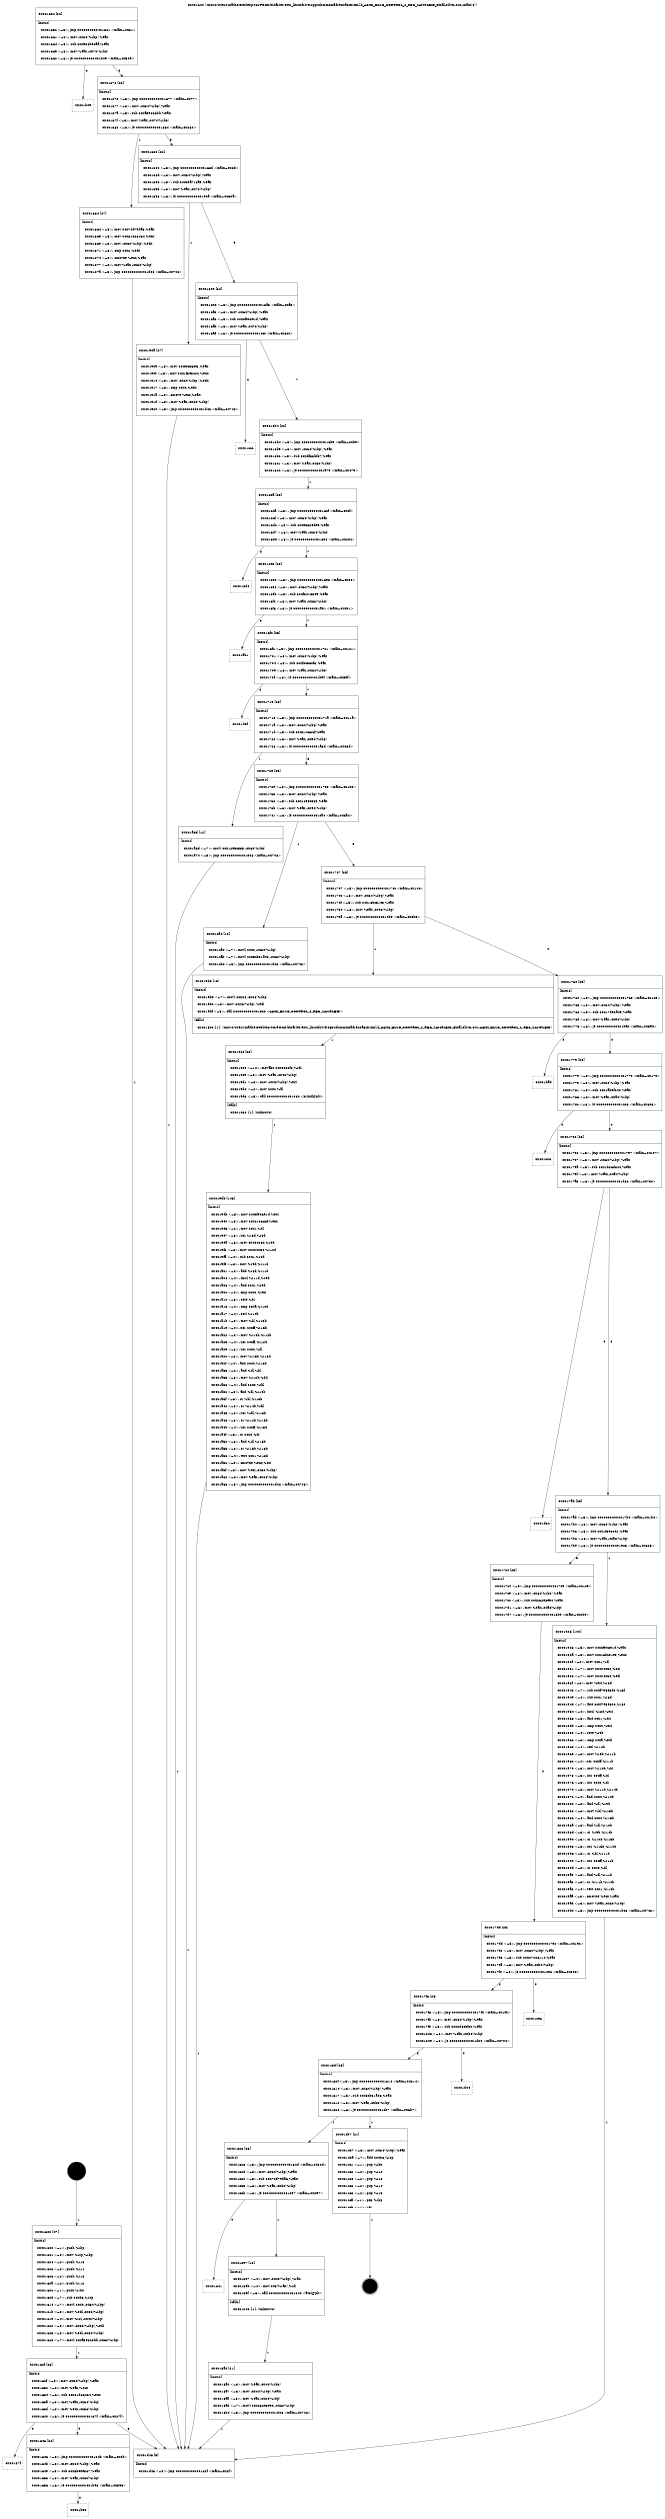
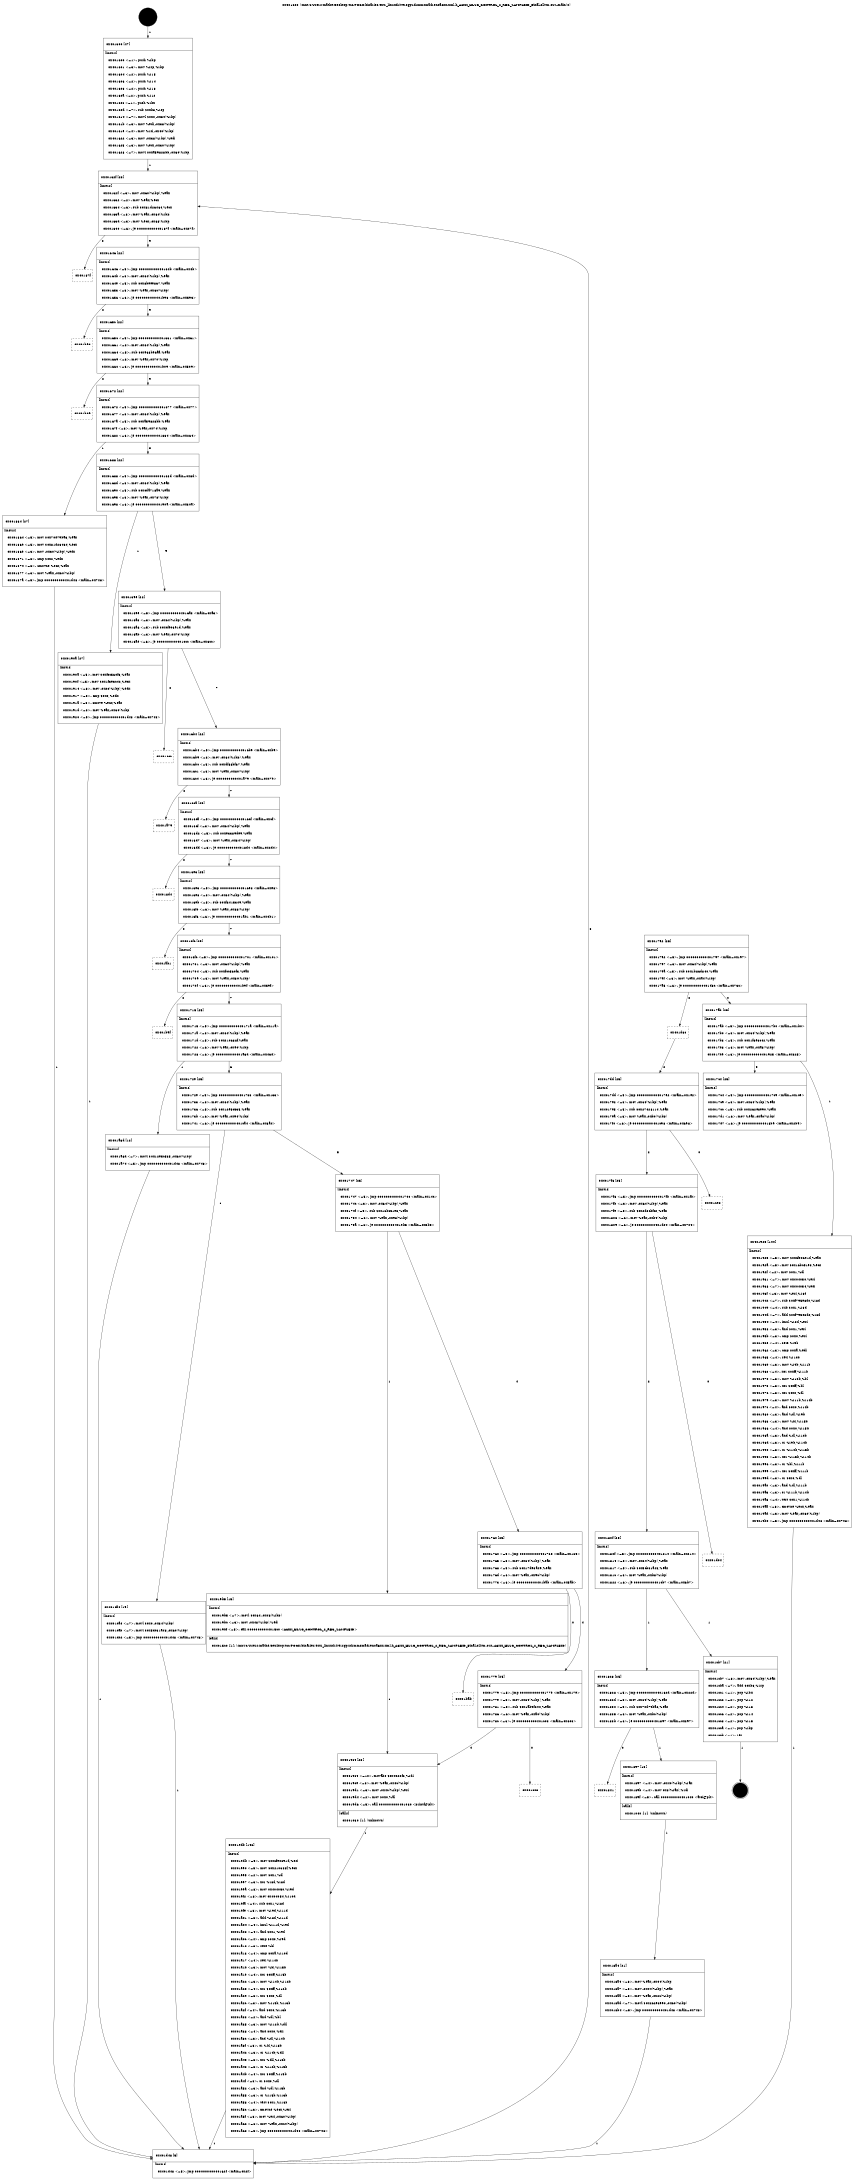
edge "0x401646 [22]" -> "0x40165c [22]": added, label "9"
node "0x401a79": added
edge "0x401779 [25]" -> "0x401792 [25]": now "0x401779 [25]" -> "0x4019c4 [23]"
edge "0x4017c4 [25]" -> "0x4017dd [25]": now "0x401d3c" -> "0x4017dd [25]"
edge "0x40162f [23]" -> "0x401d48 [5]": reversed
